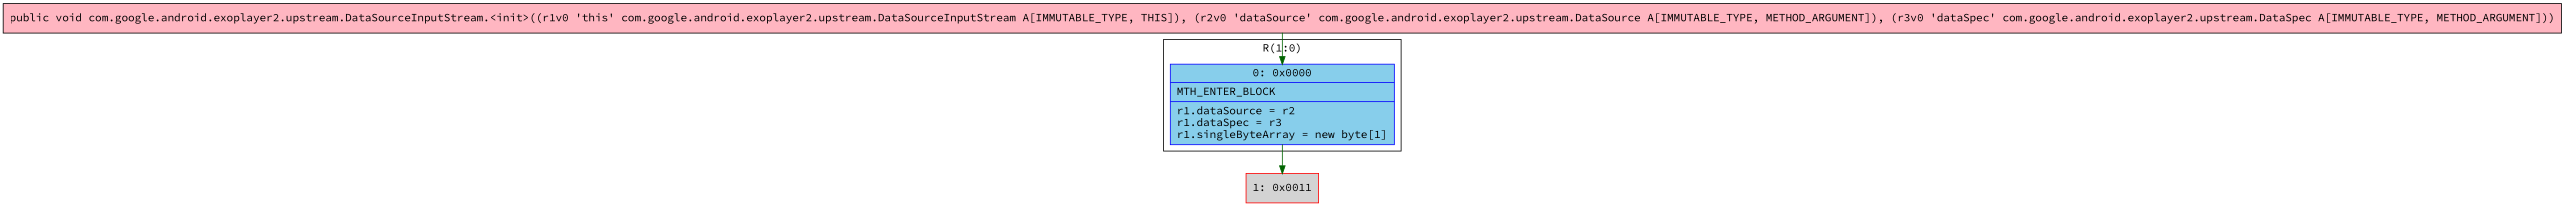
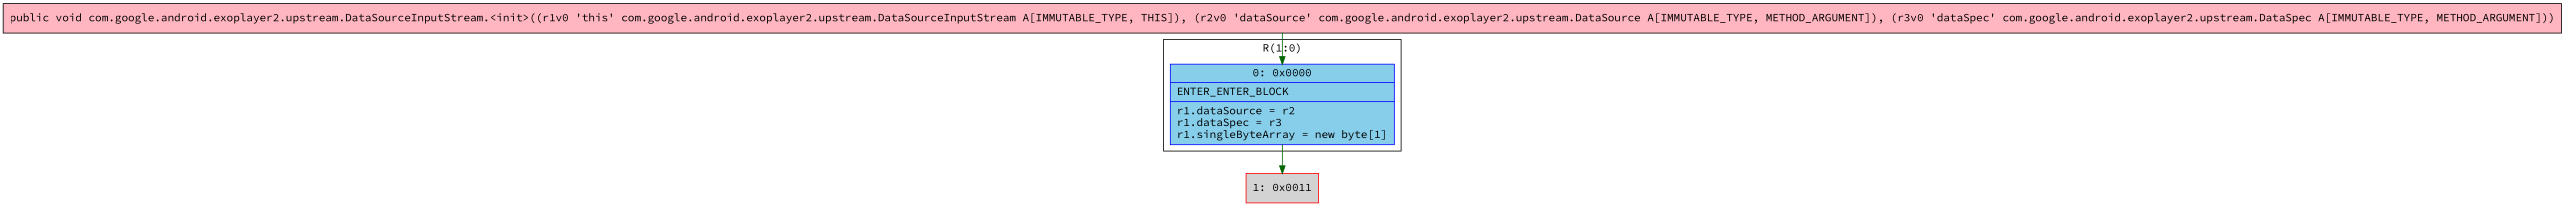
node "0: 0x0000": text "MTH_ENTER_BLOCK" -> "ENTER_ENTER_BLOCK"
